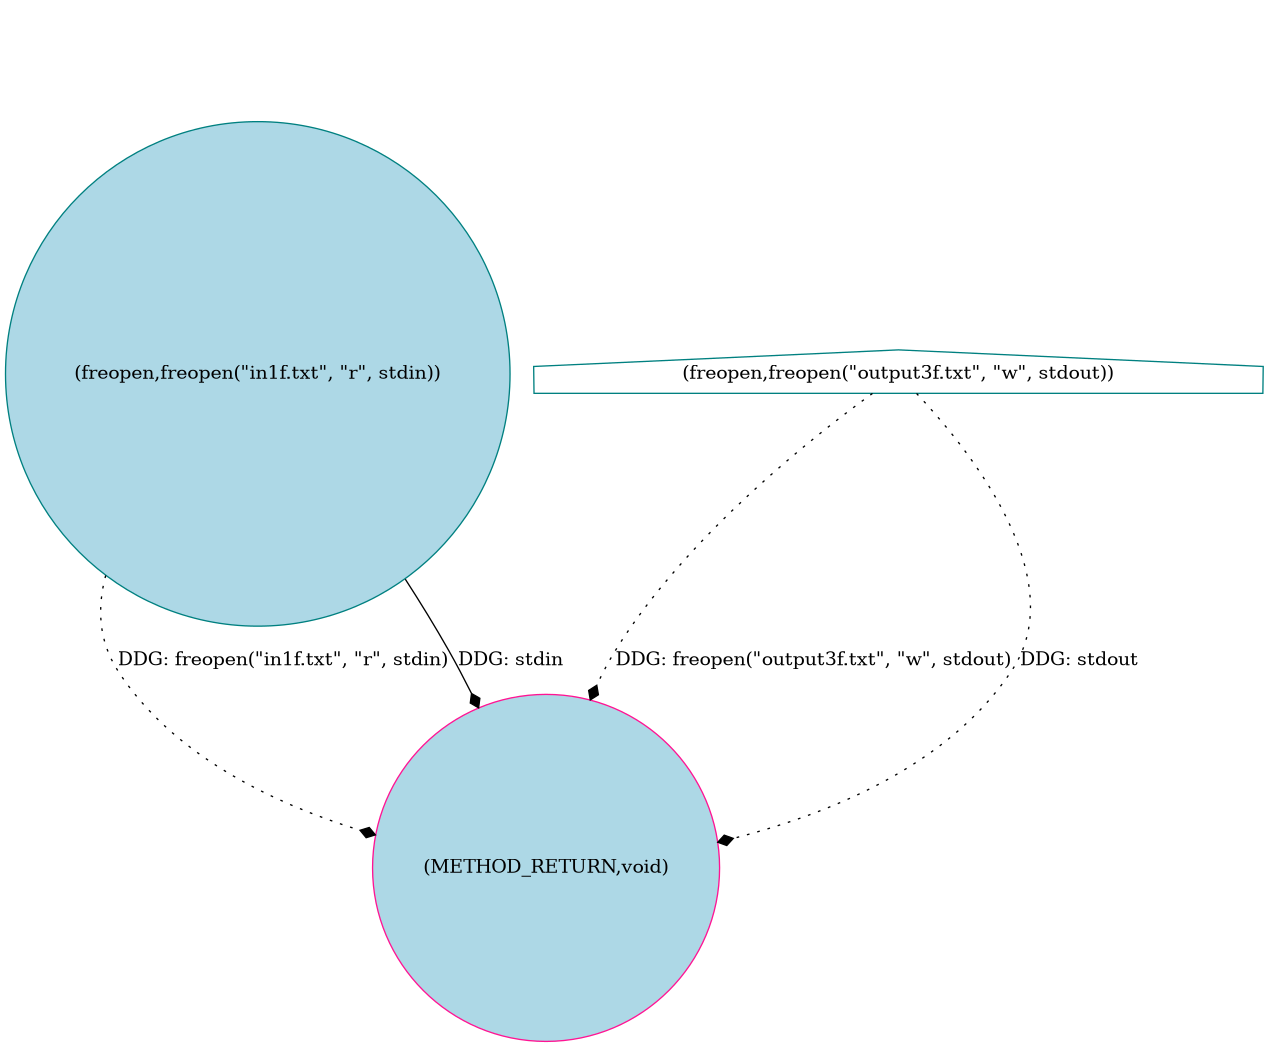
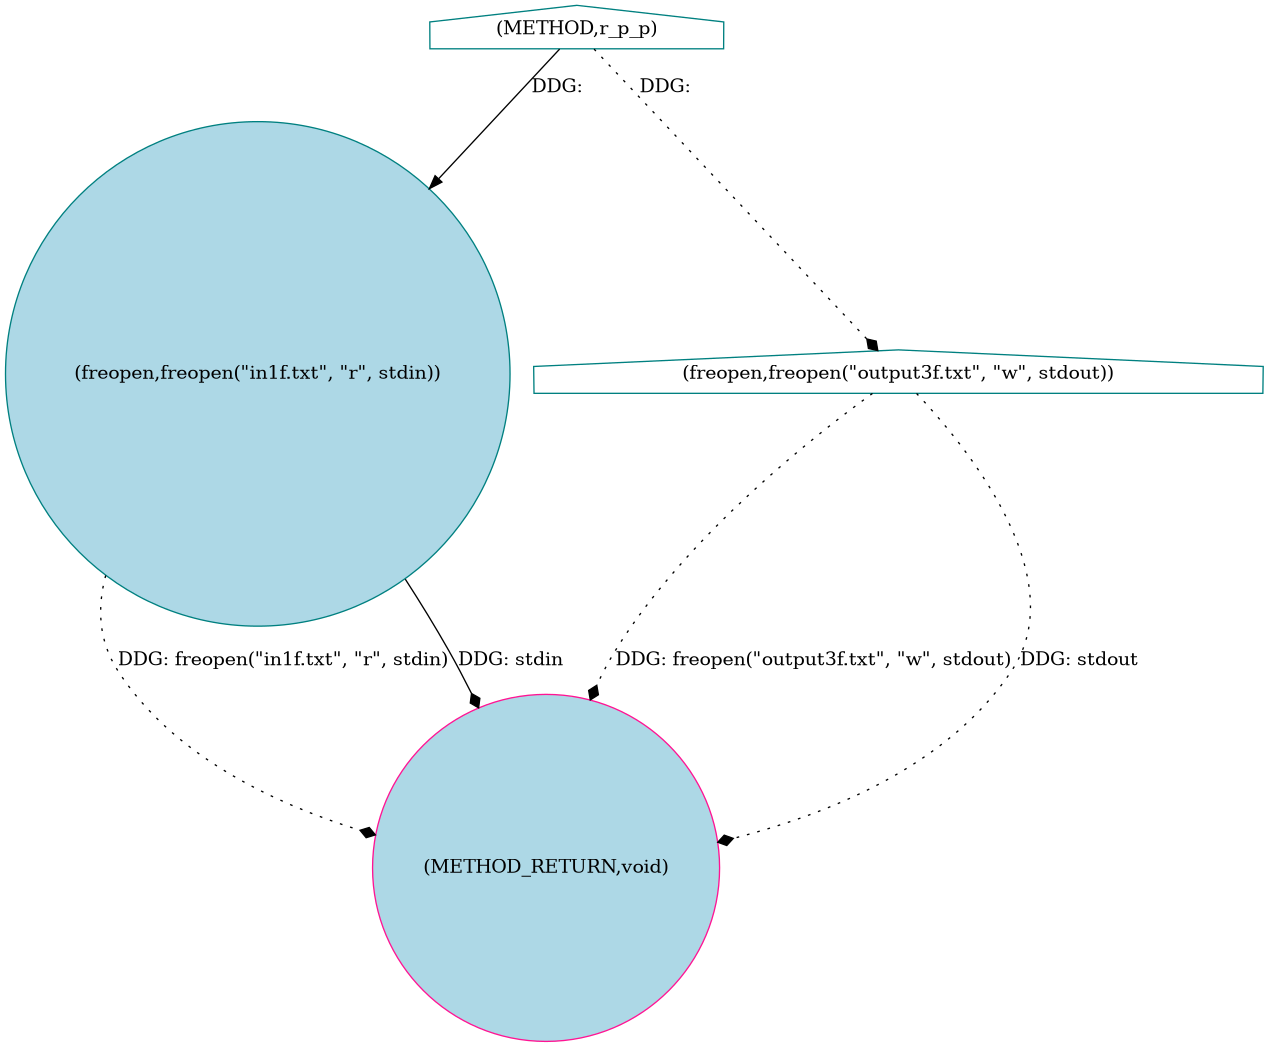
node "(METHOD,r_p_p)": added
